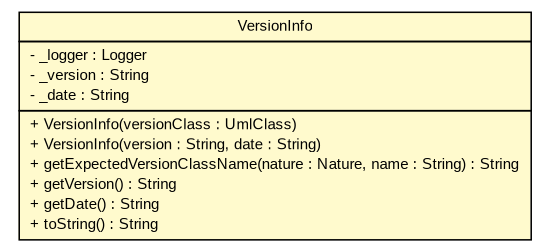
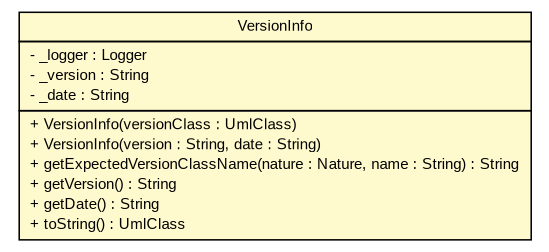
node "VersionInfo": text "+ toString() : String" -> "+ toString() : UmlClass"
